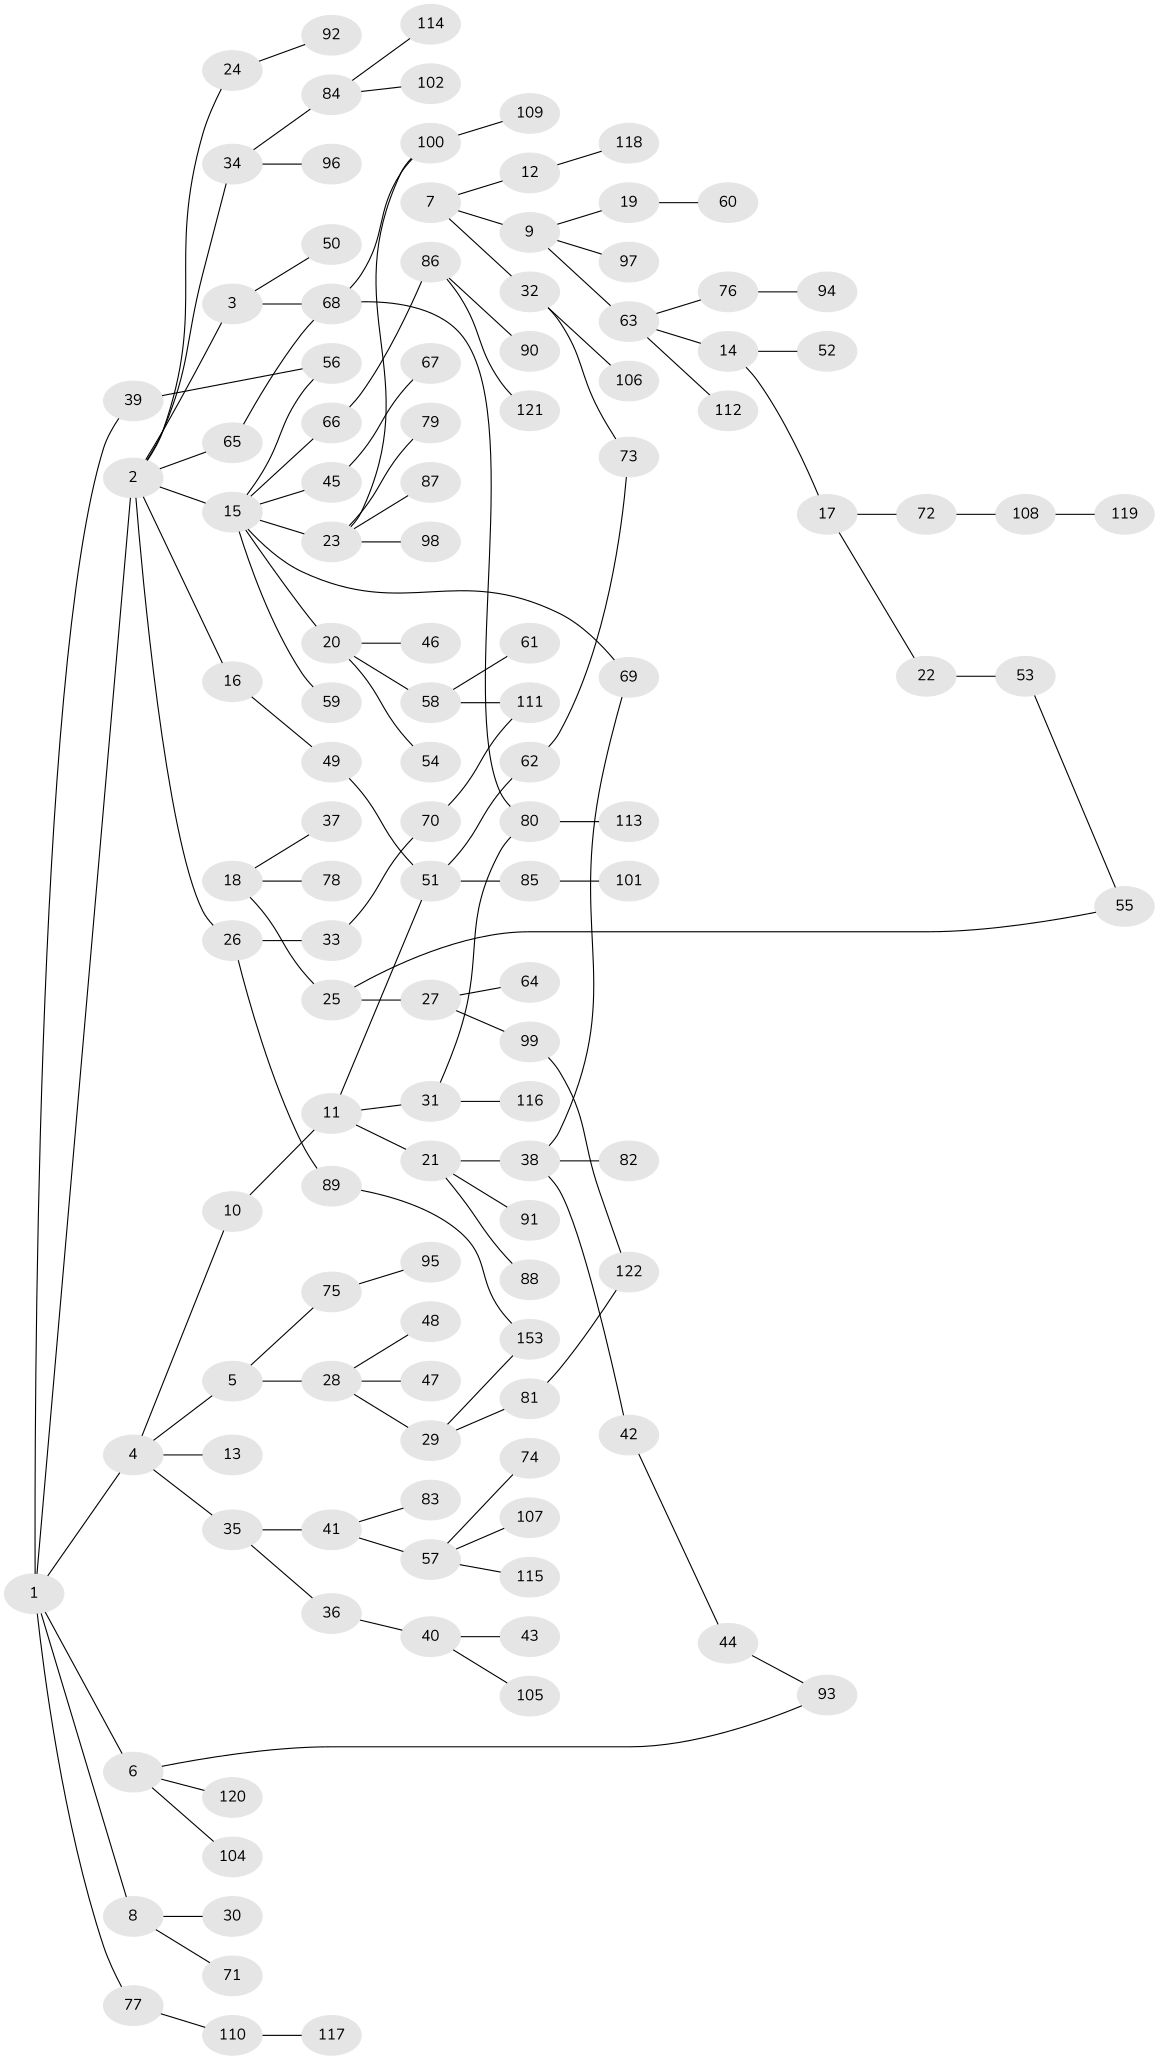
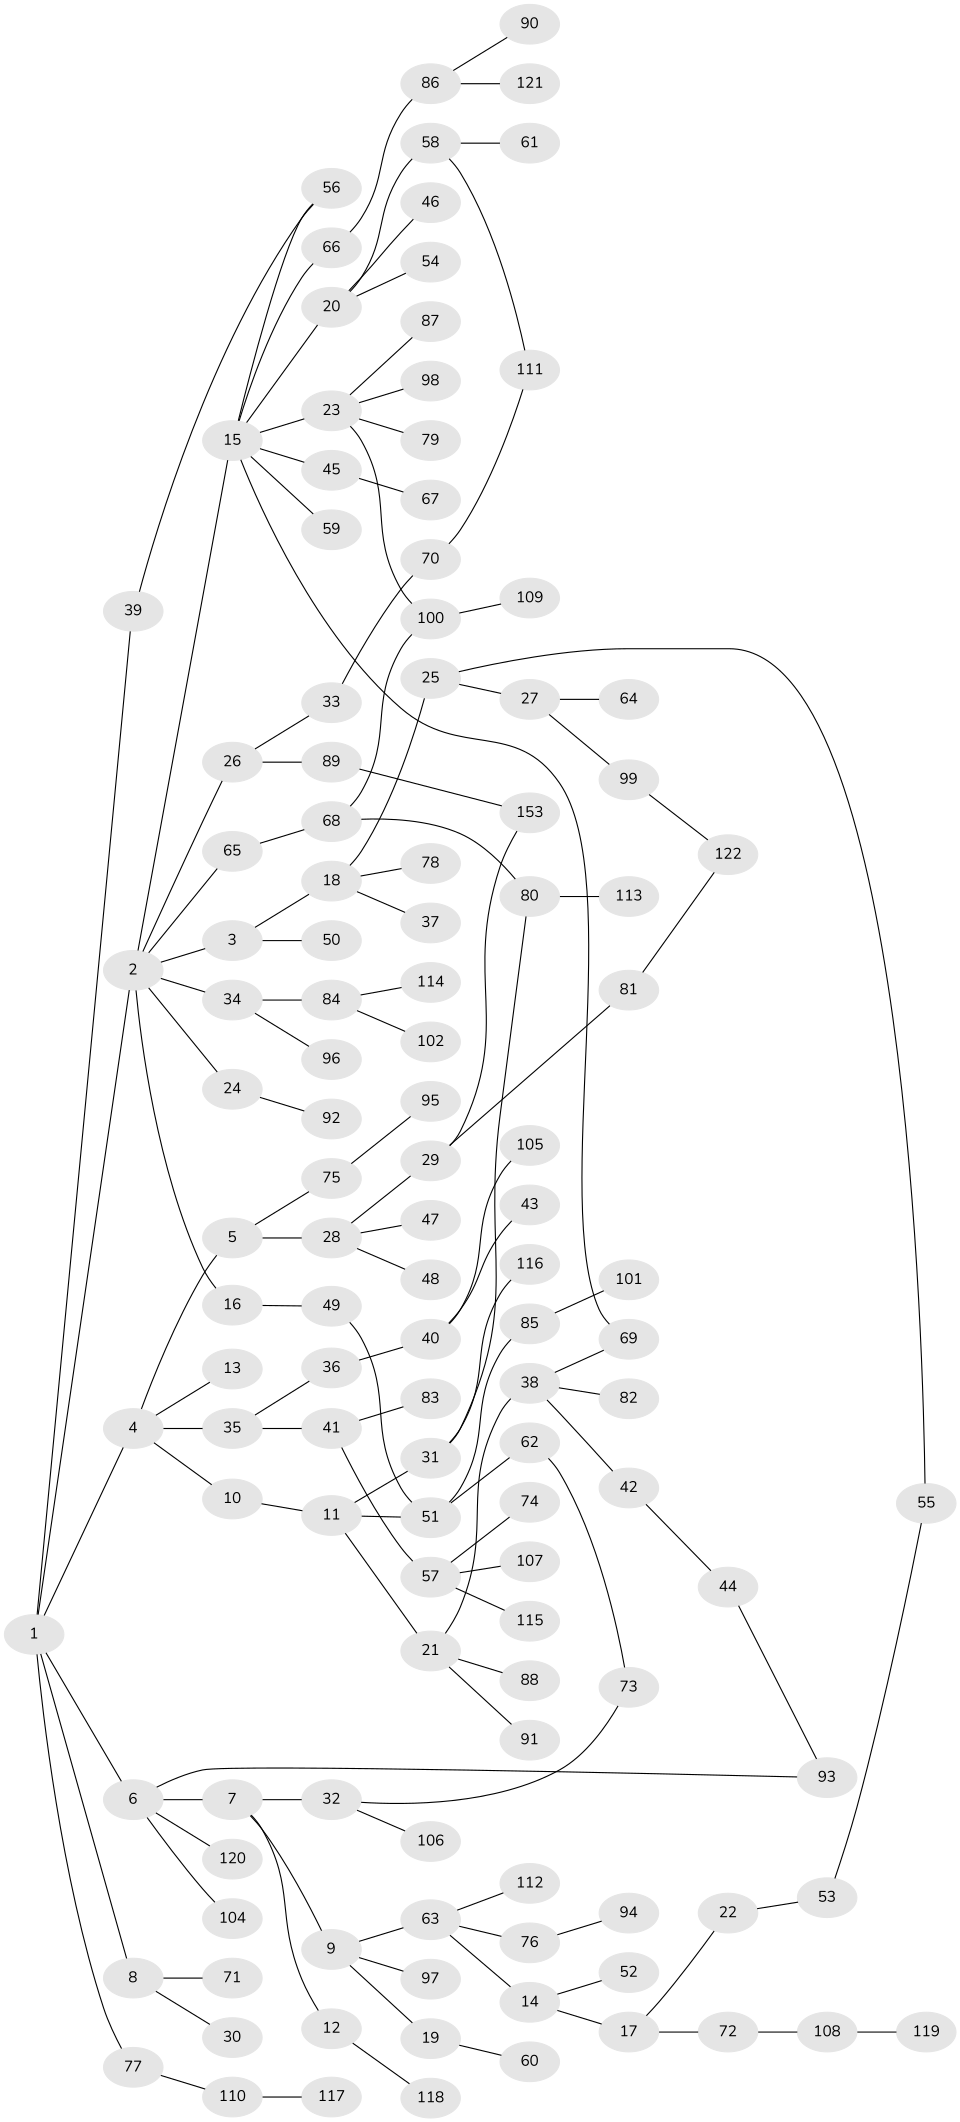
edge "3" -- "68": now "3" -- "18"
edge "6" -- "7": added
